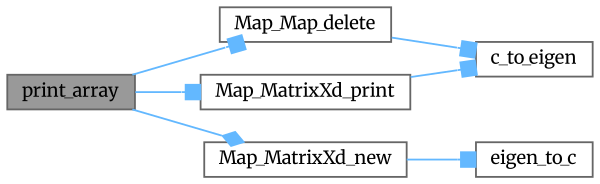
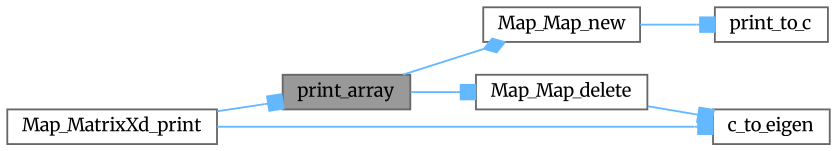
edge "print_array" -> "Map_MatrixXd_print": reversed
node "Map_MatrixXd_new": label "Map_MatrixXd_new" -> "Map_Map_new"
node "eigen_to_c": label "eigen_to_c" -> "print_to_c"
